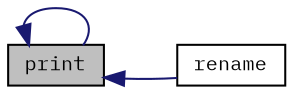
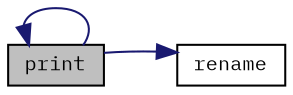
edge "rename" -> "print": reversed
